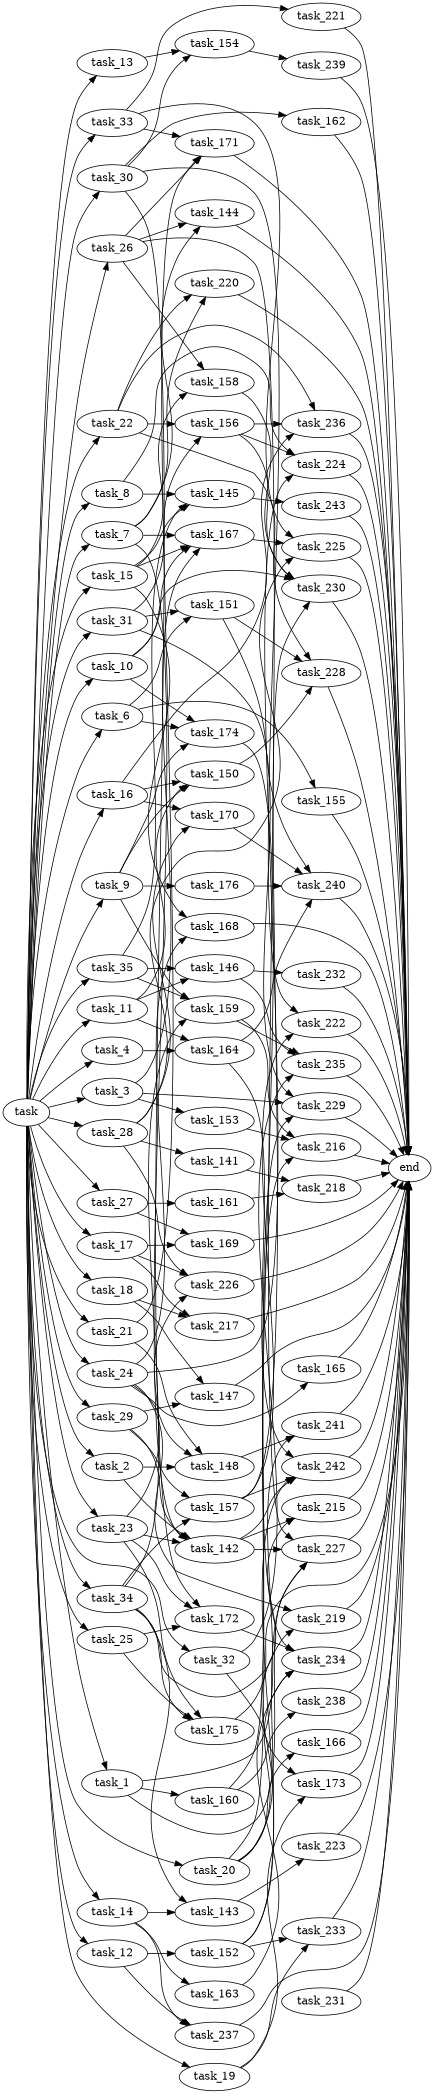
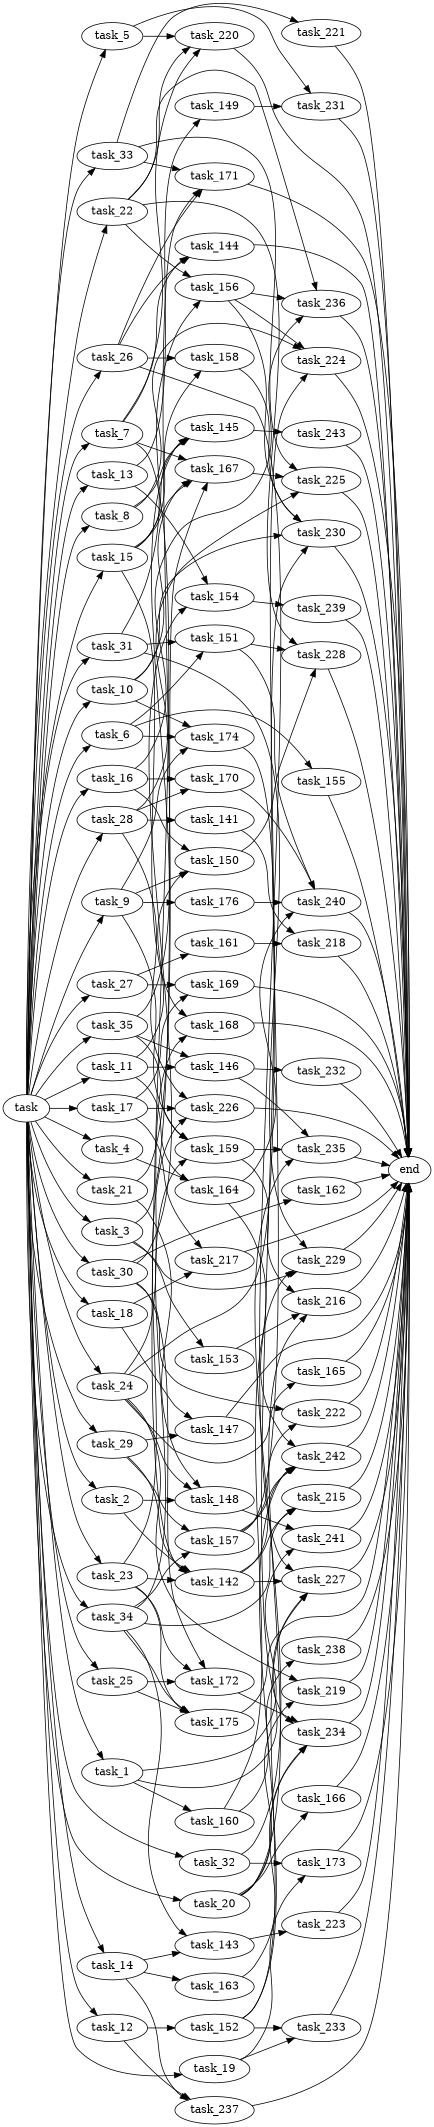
node "task_5": added
node "task_149": added
